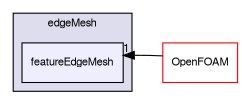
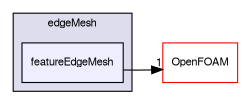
edge "OpenFOAM" -> "featureEdgeMesh": reversed
